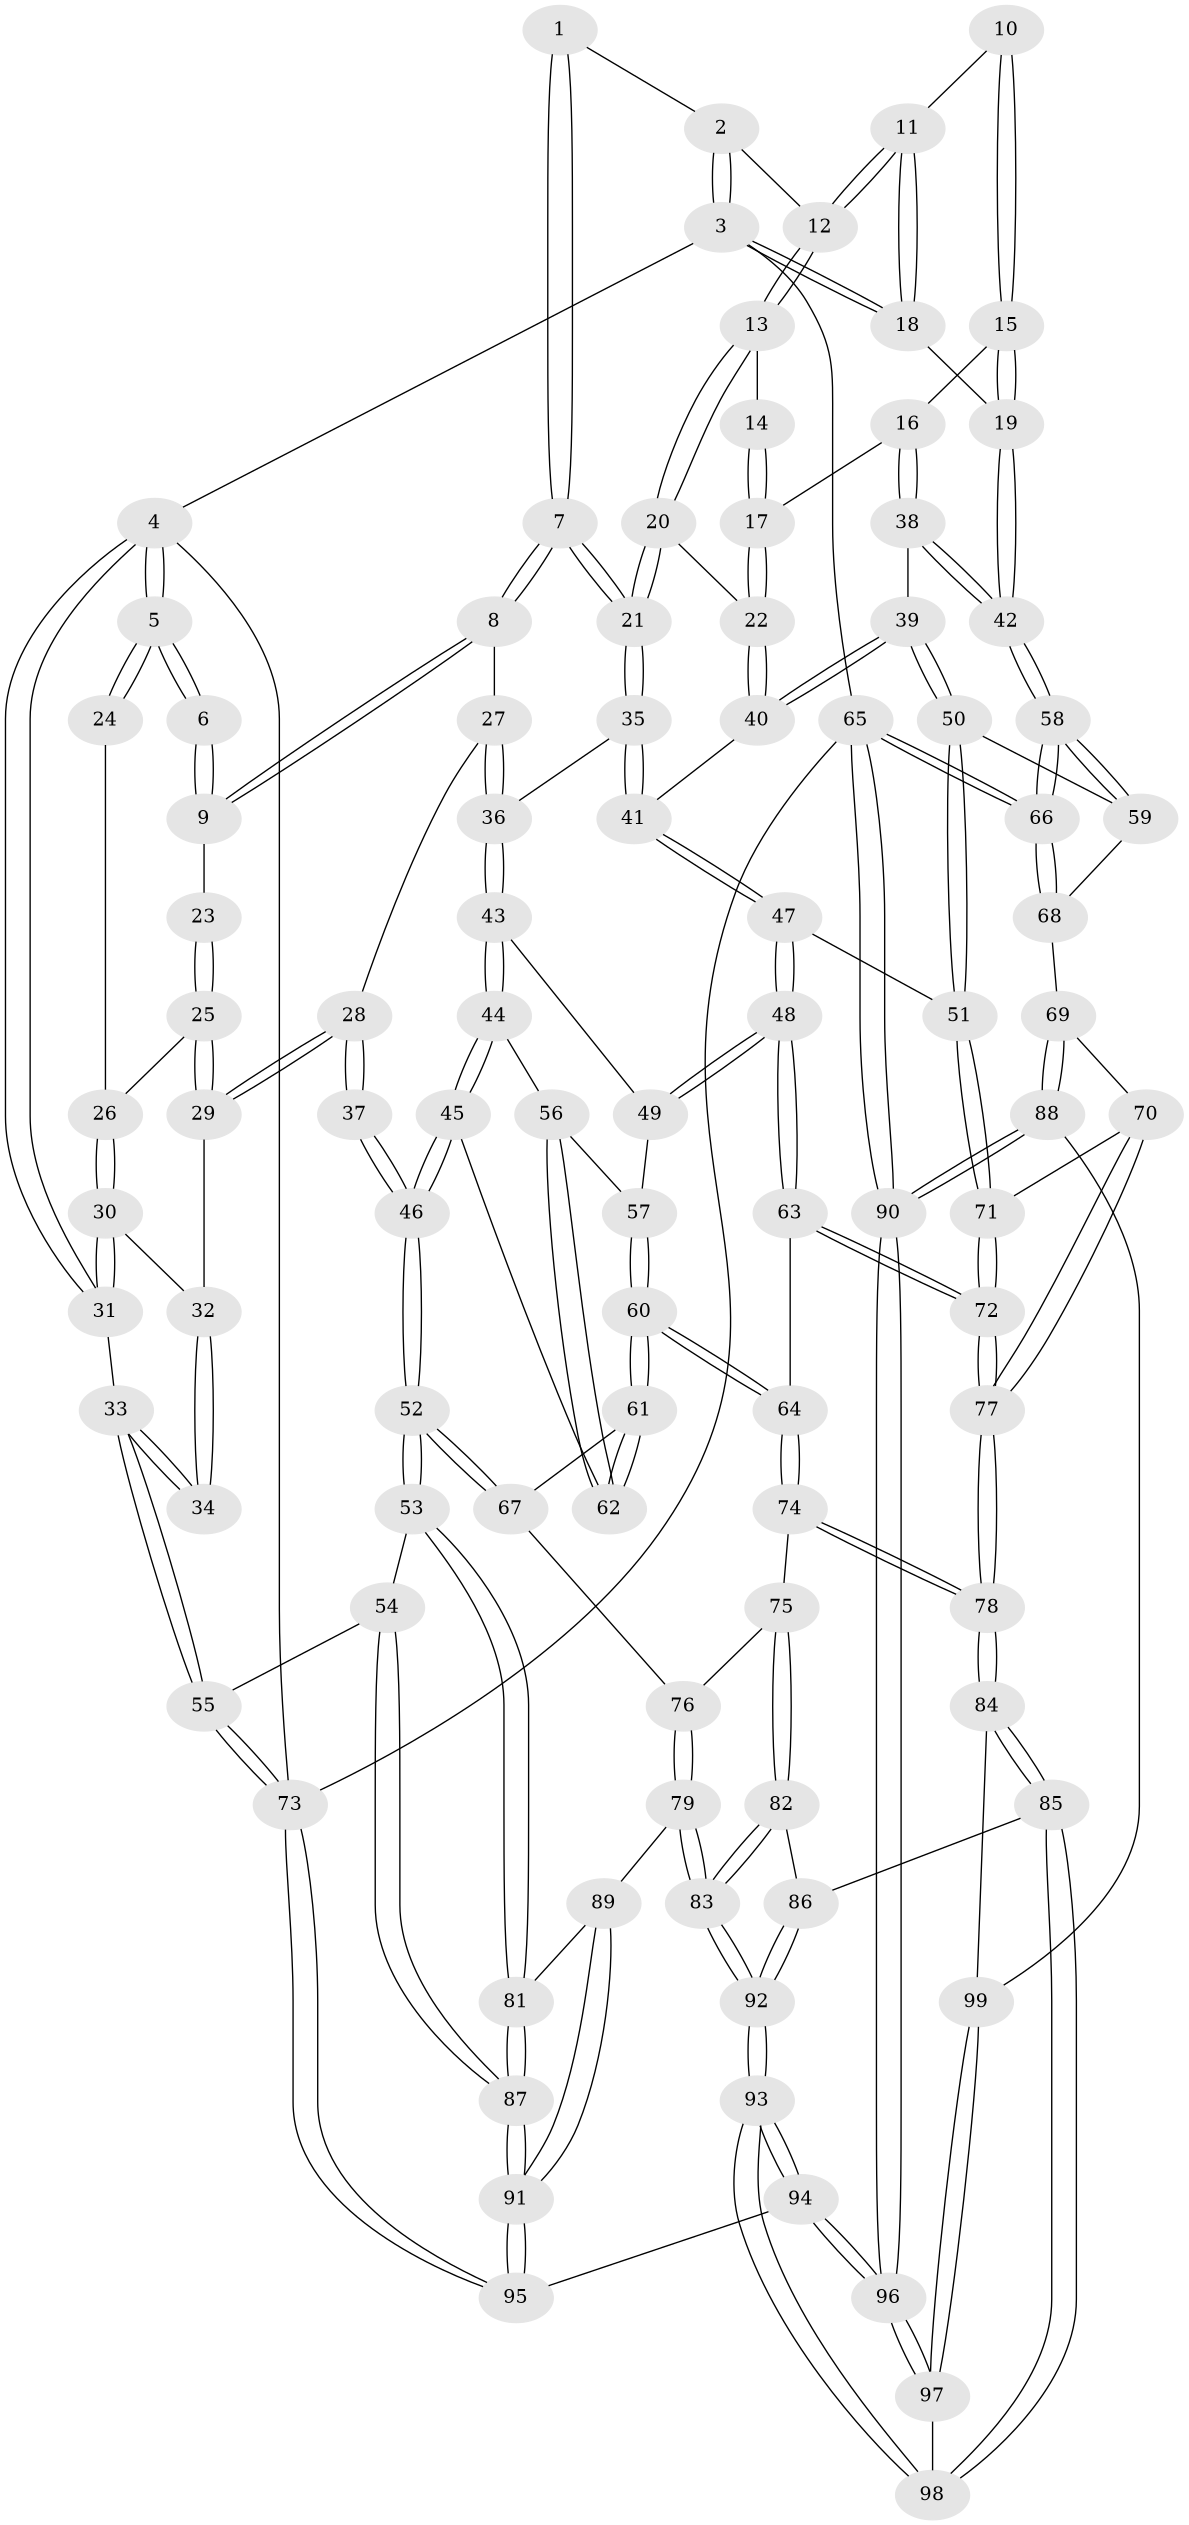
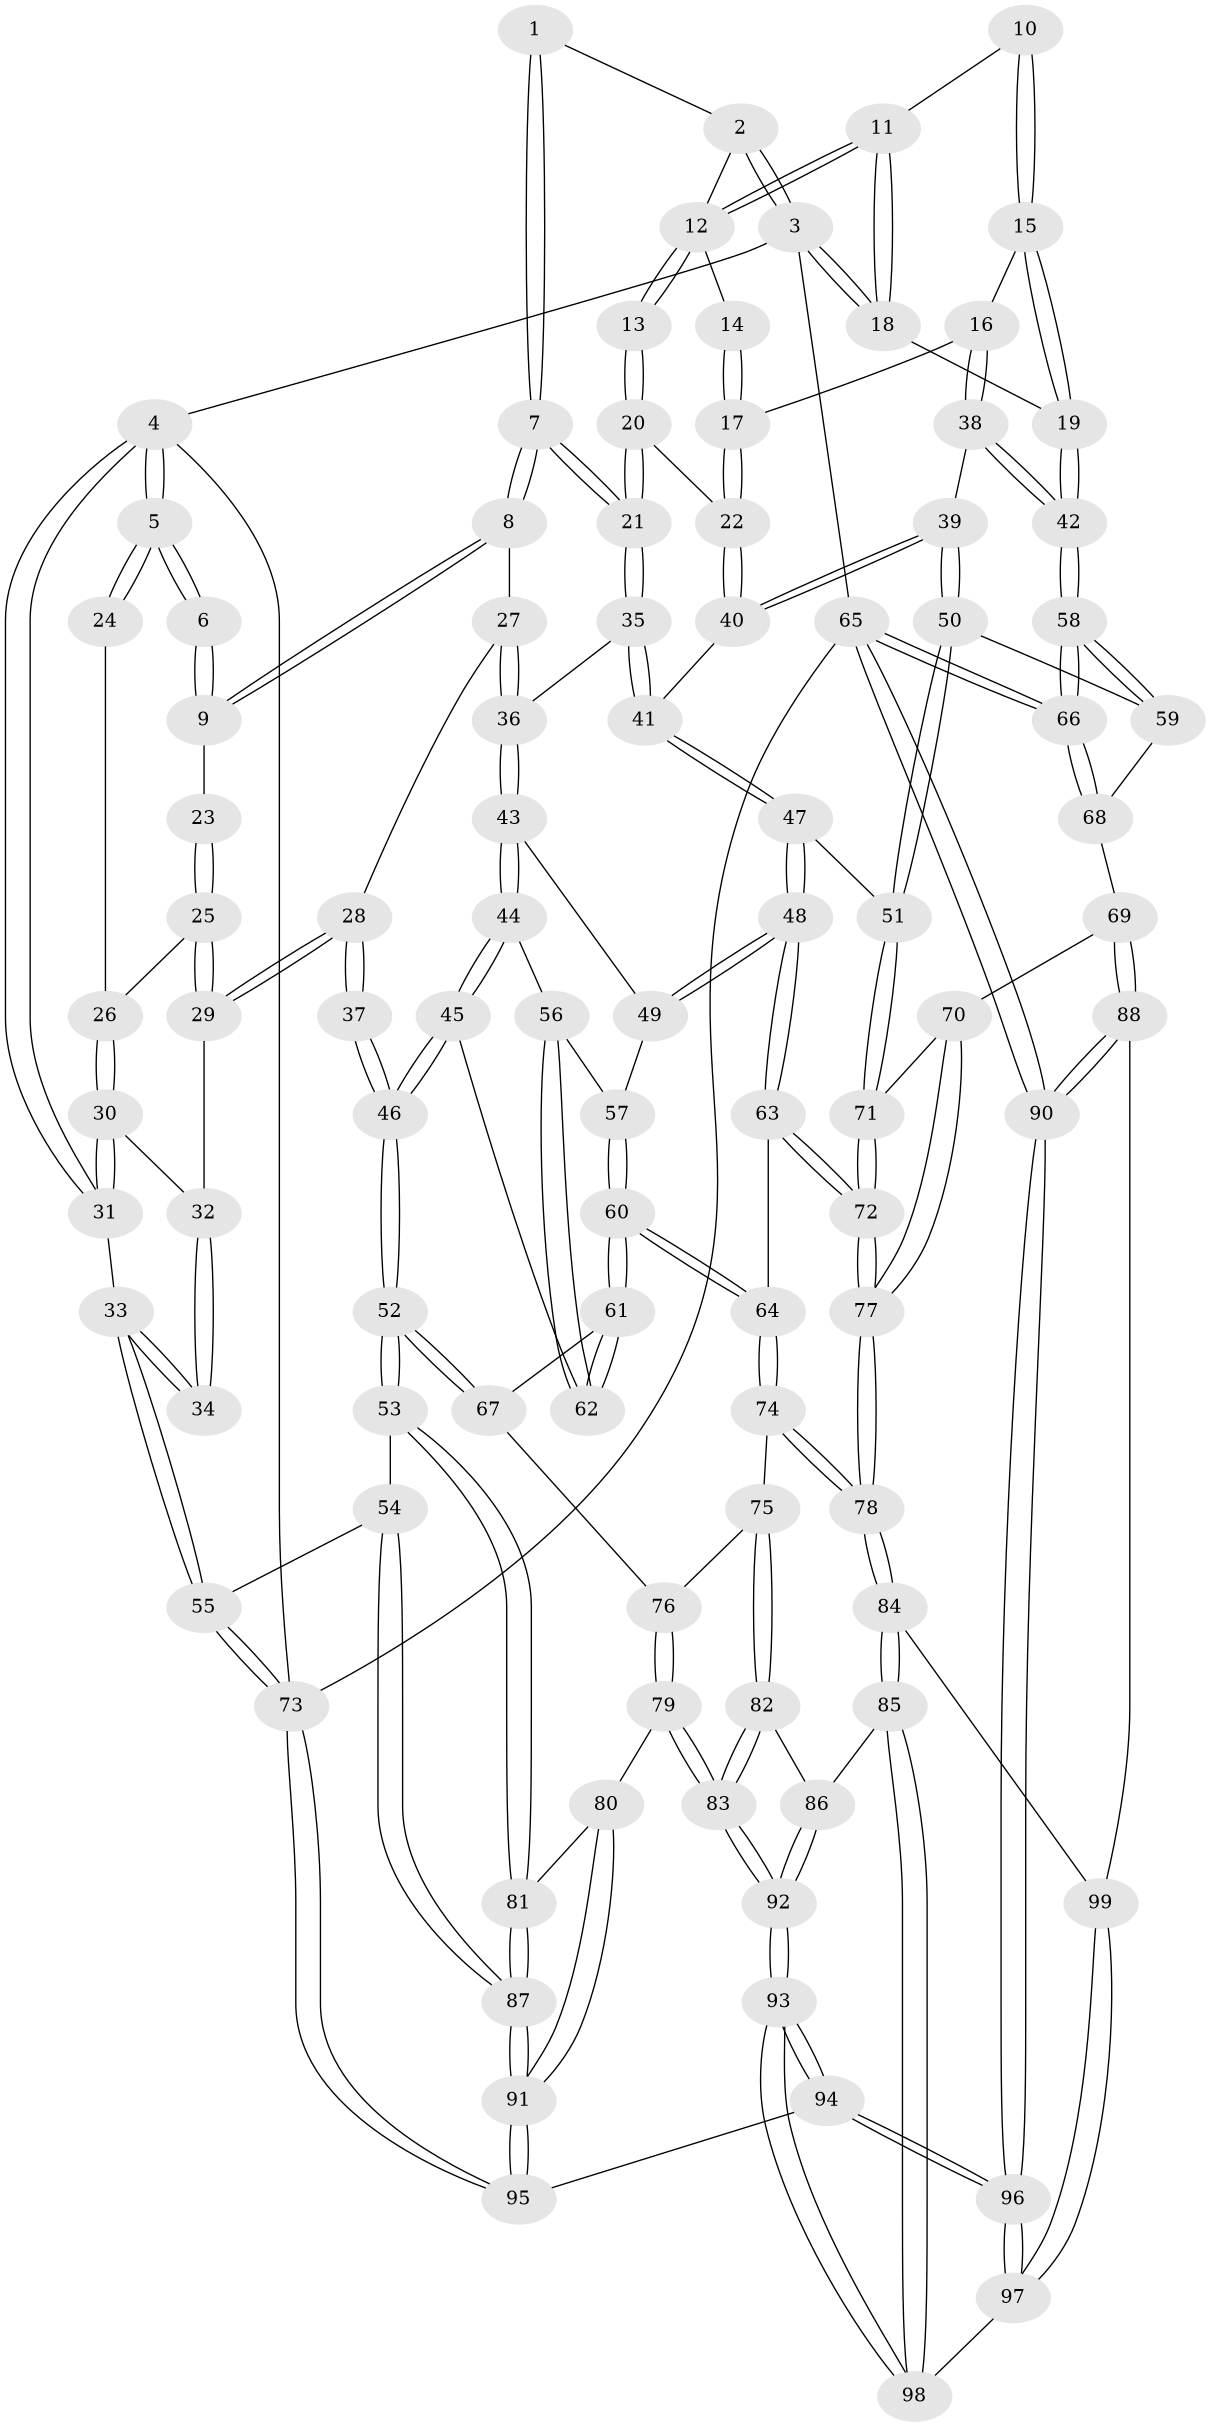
edge "13" -- "14": now "12" -- "14"
node "89": label "89" -> "80"
